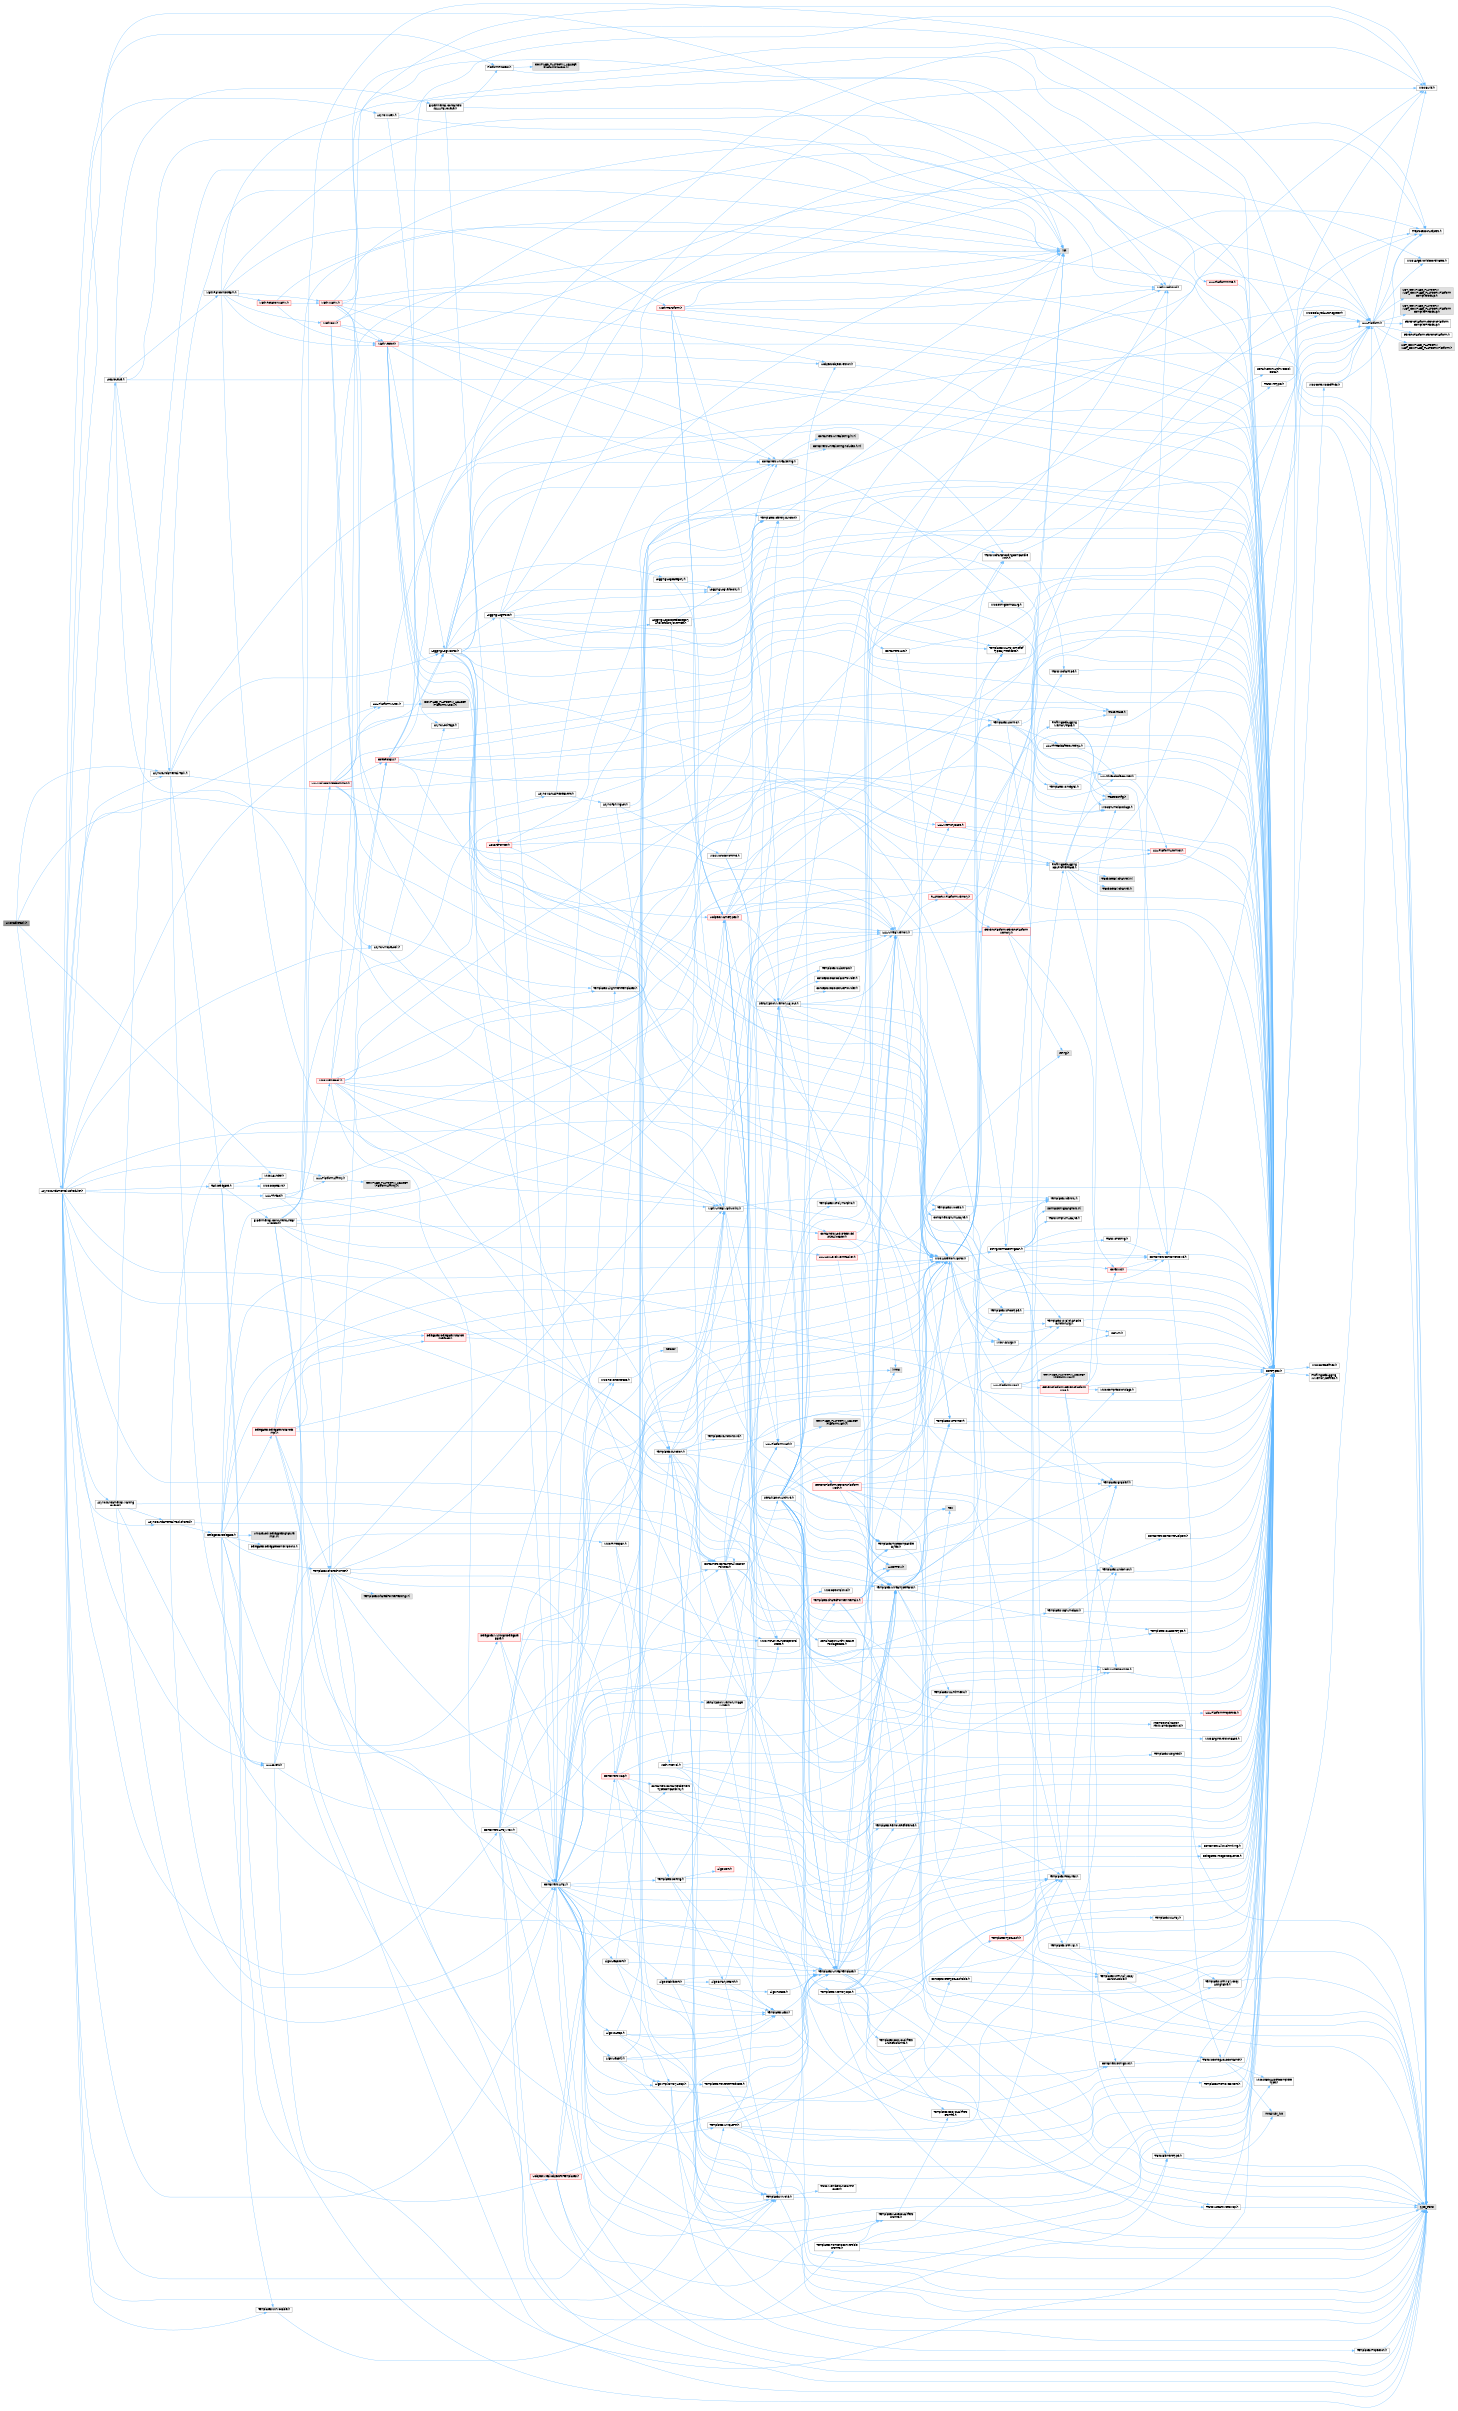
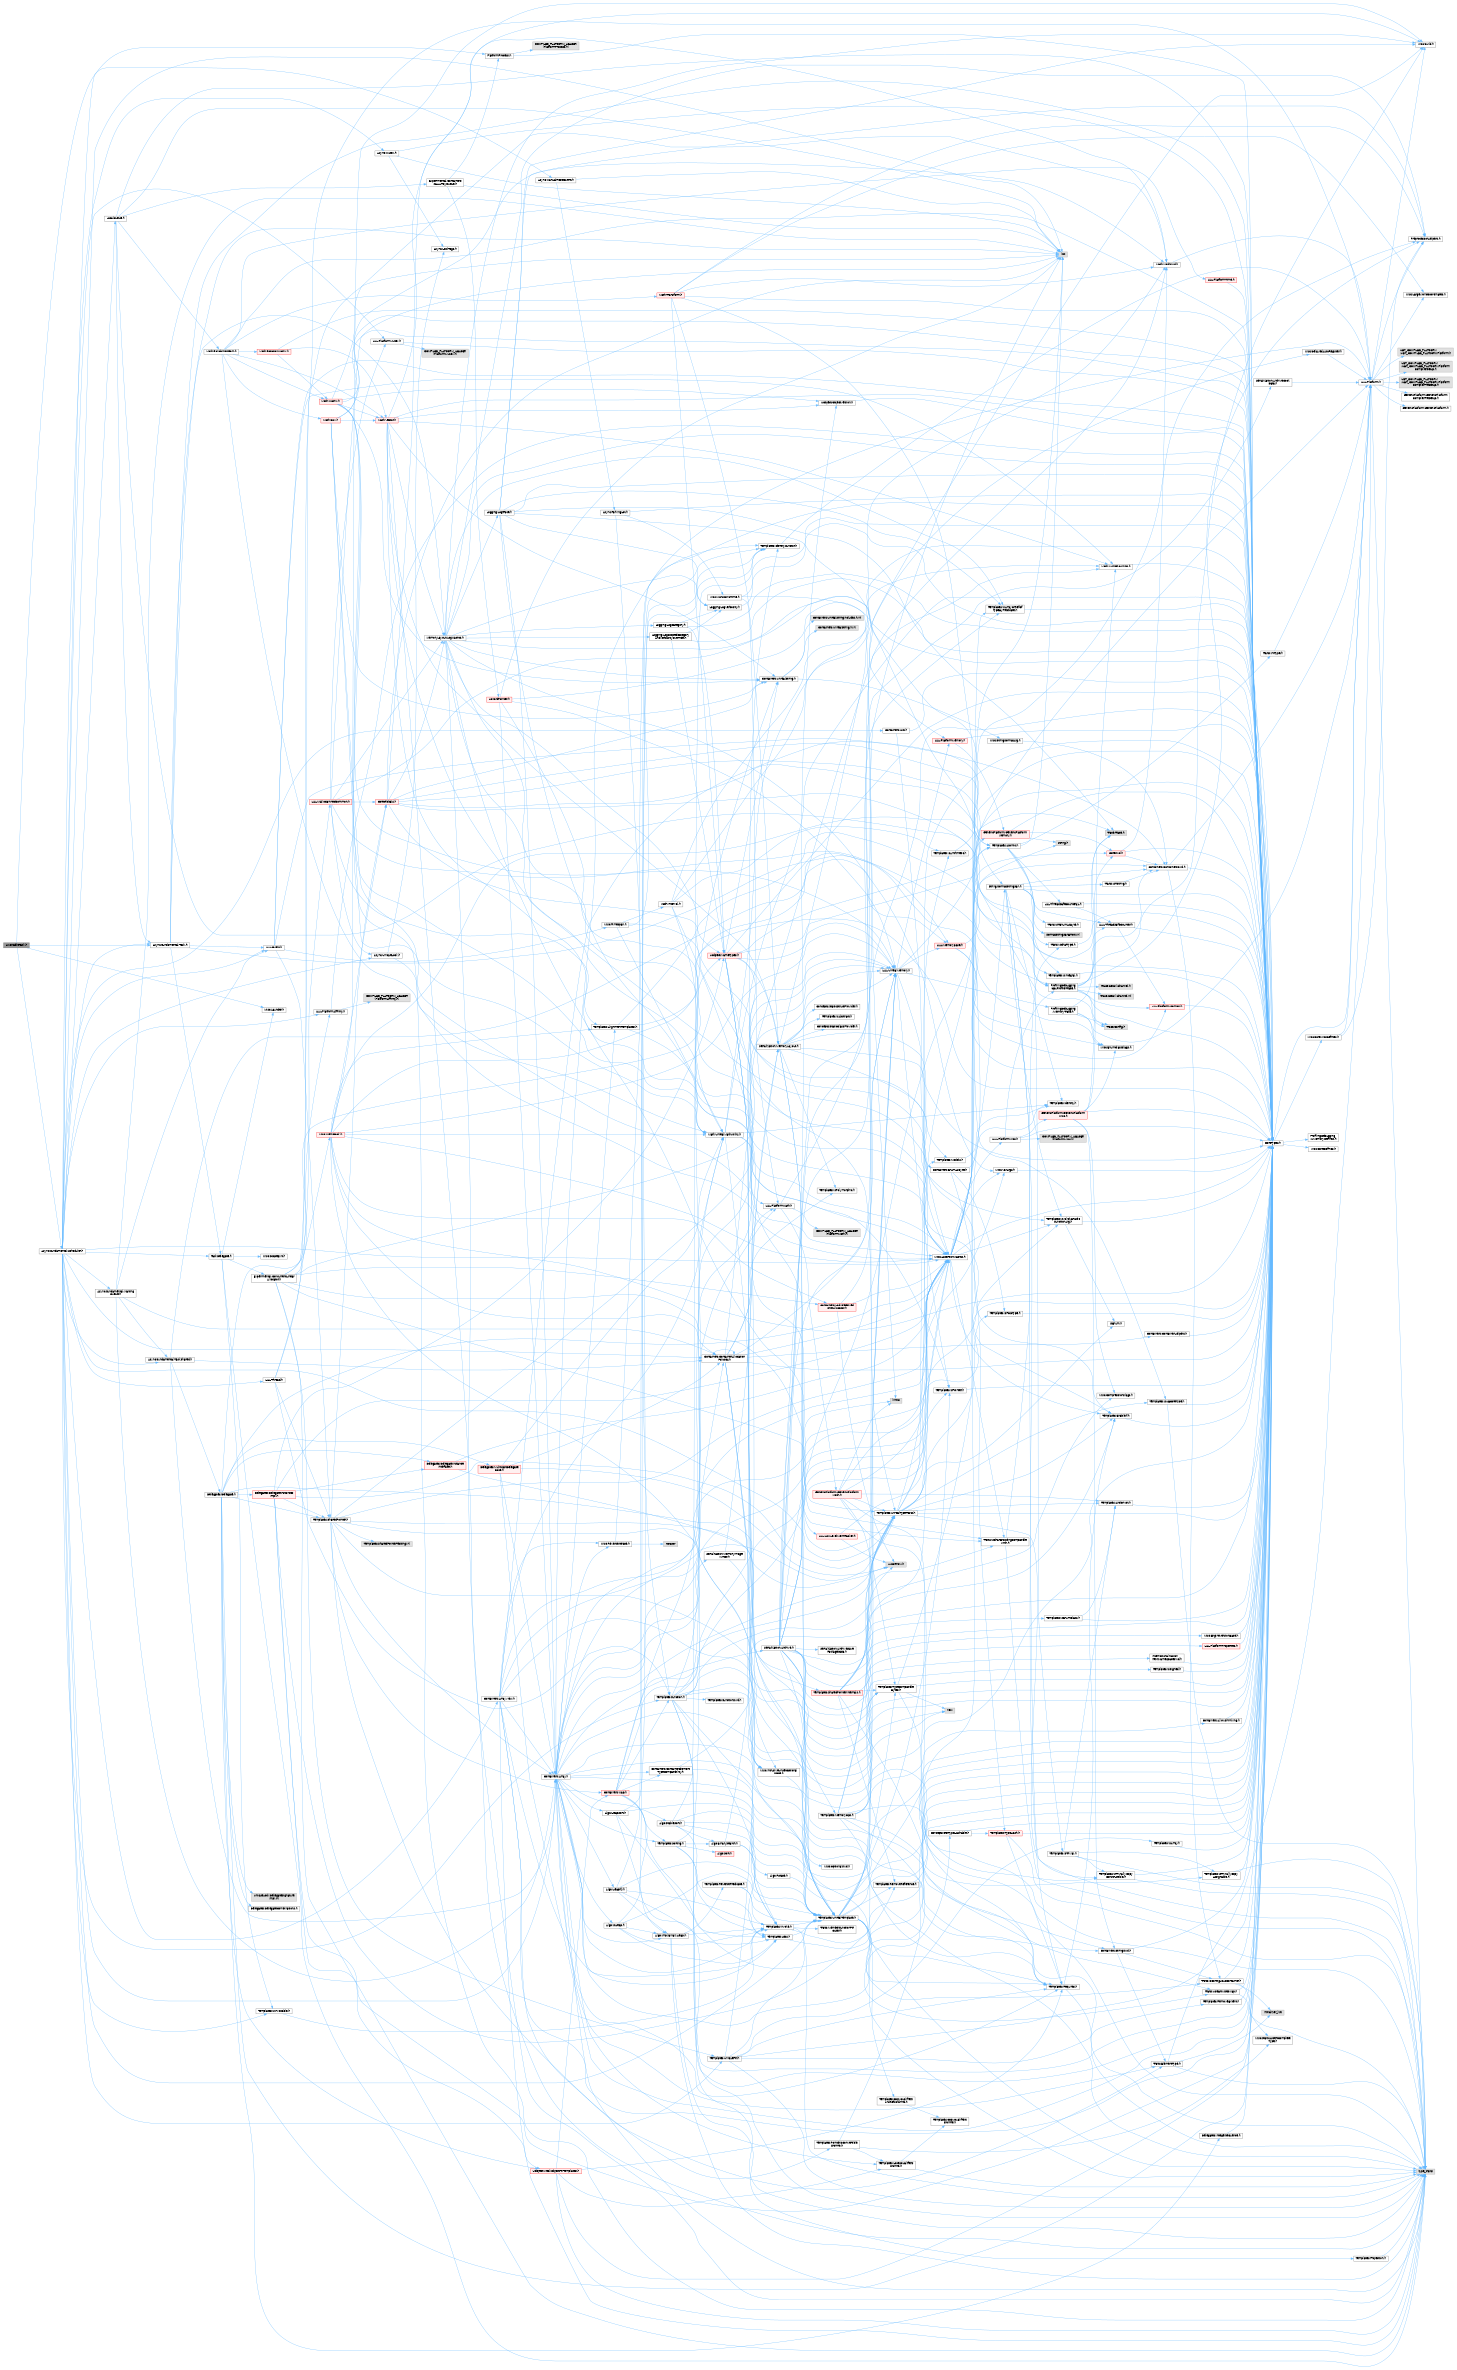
node "Logging/LogMacros.h": label "Logging/LogMacros.h" -> "MemoryLayout/LogMacros.h"
node "PLATFORM/PlatformMemory.h": label "PLATFORM/PlatformMemory.h" -> "HAL/PlatformMemory.h"
edge "Templates/PointerIsConvertible FromTo.h" -> "type_traits": removed
